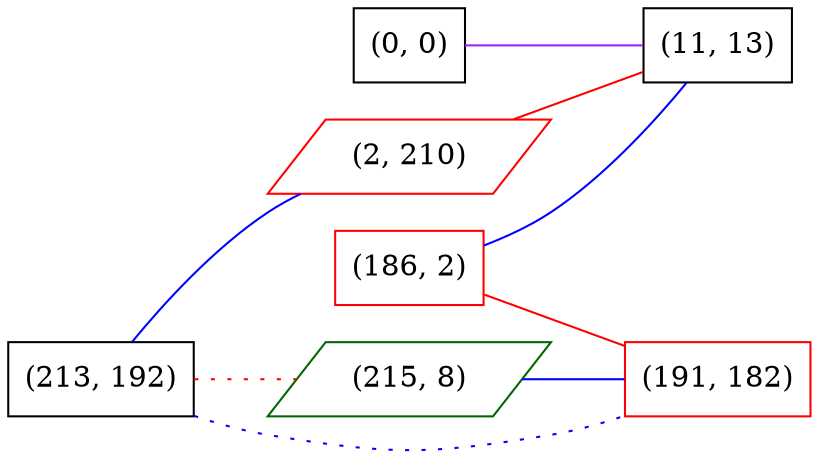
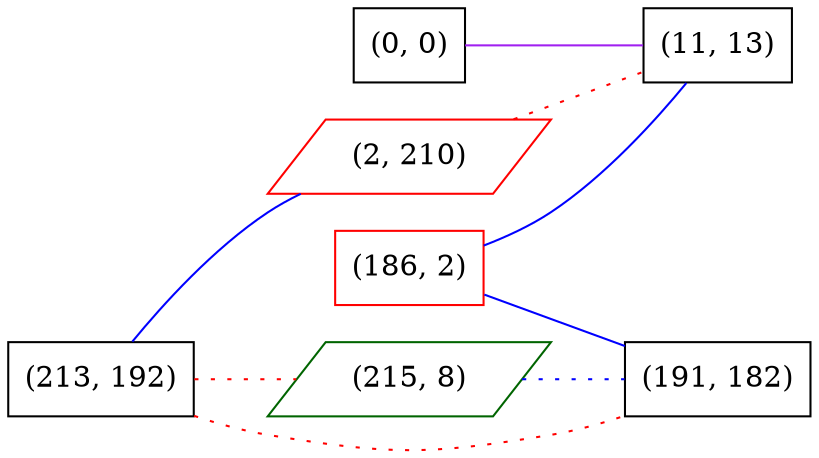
edge "(11, 13)" -- "(2, 210)": style solid -> dotted
edge "(186, 2)" -- "(191, 182)": color red -> blue
edge "(215, 8)" -- "(191, 182)": style solid -> dotted
node "(191, 182)": color red -> black
edge "(213, 192)" -- "(191, 182)": color blue -> red
